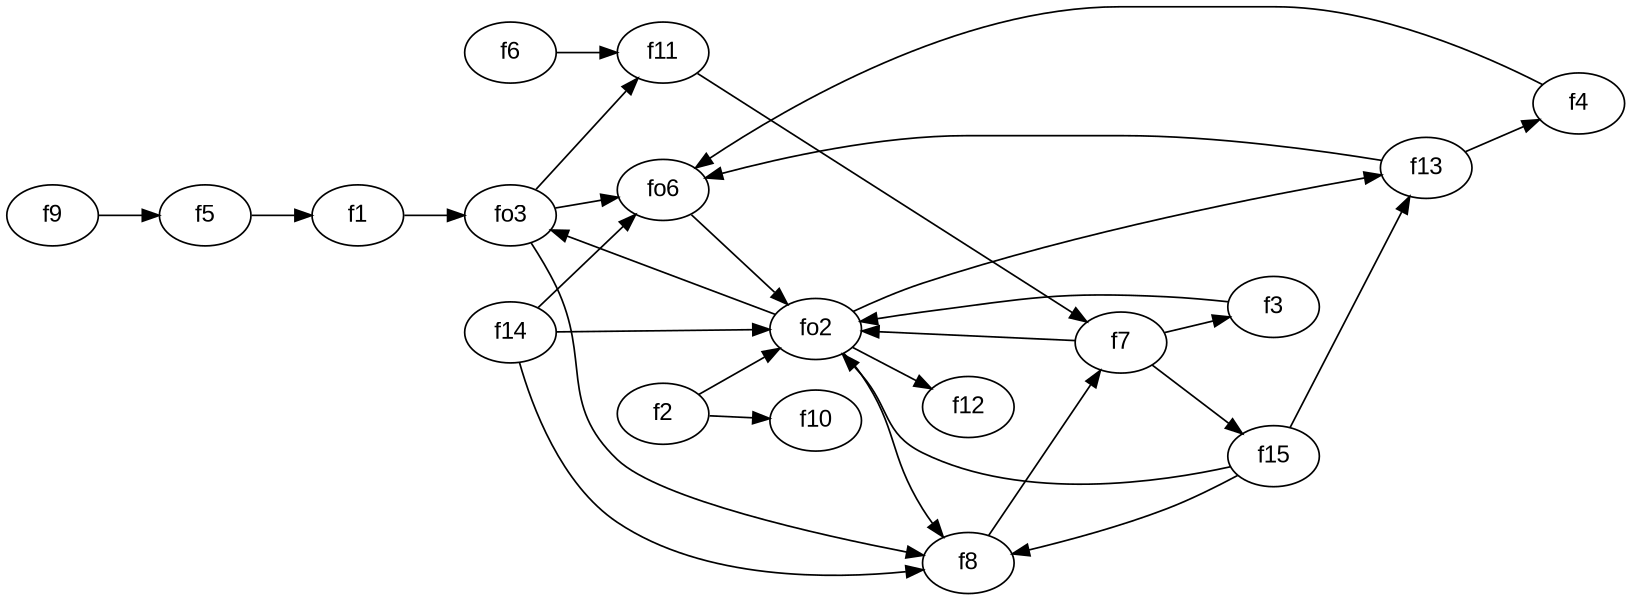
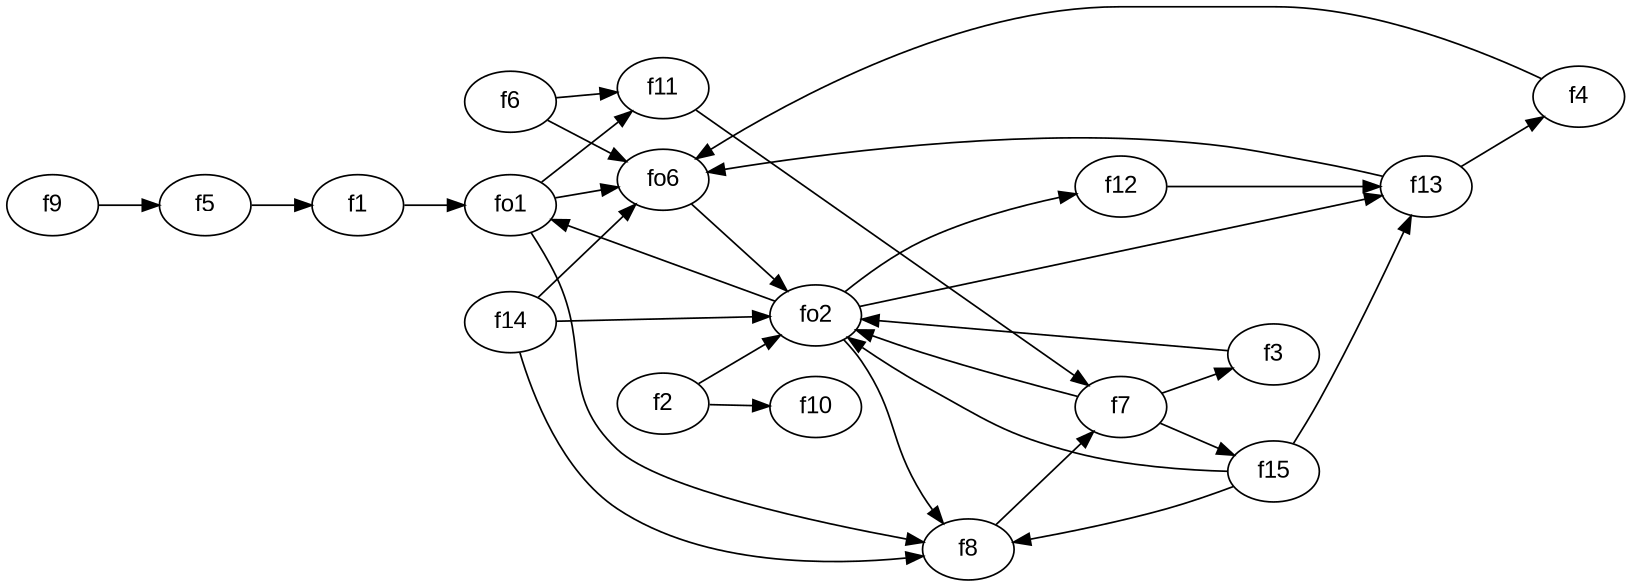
edge "f6" -> "fo6": added
edge "f12" -> "f13": added
node "fo3": label "fo3" -> "fo1"
